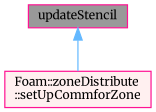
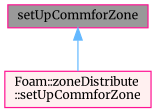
node "updateStencil": label "updateStencil" -> "setUpCommforZone"
